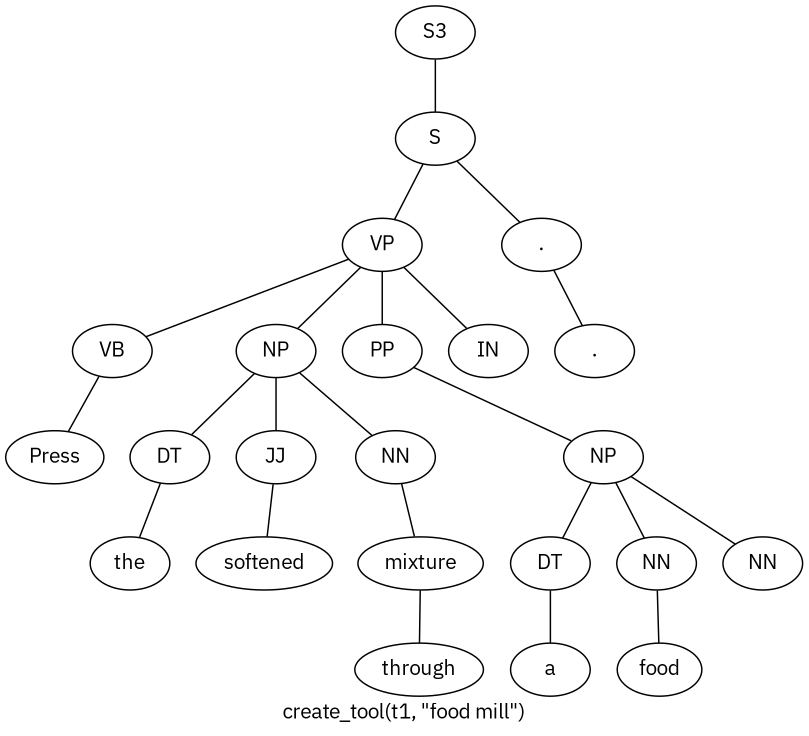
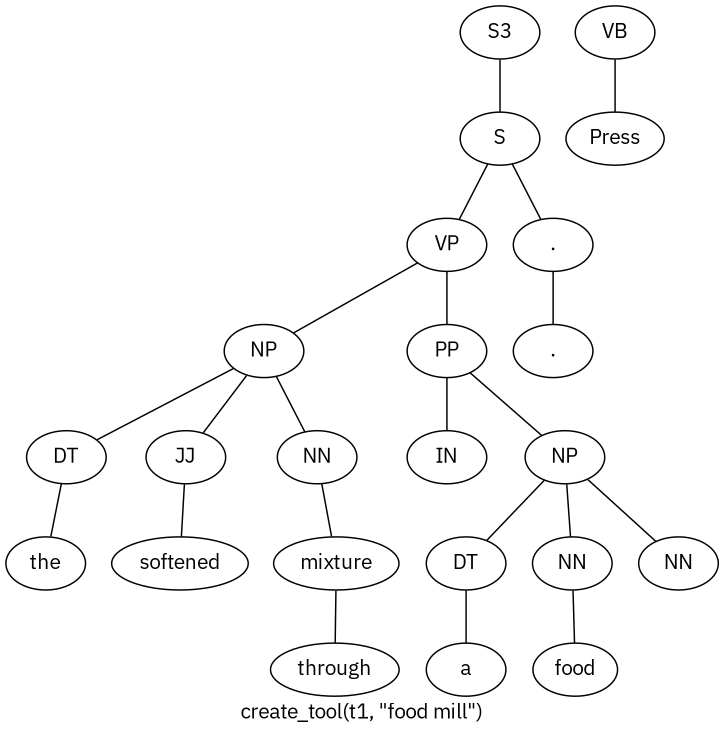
edge "VP" -- "VB": removed
edge "VP" -- "IN": now "PP" -- "IN"
